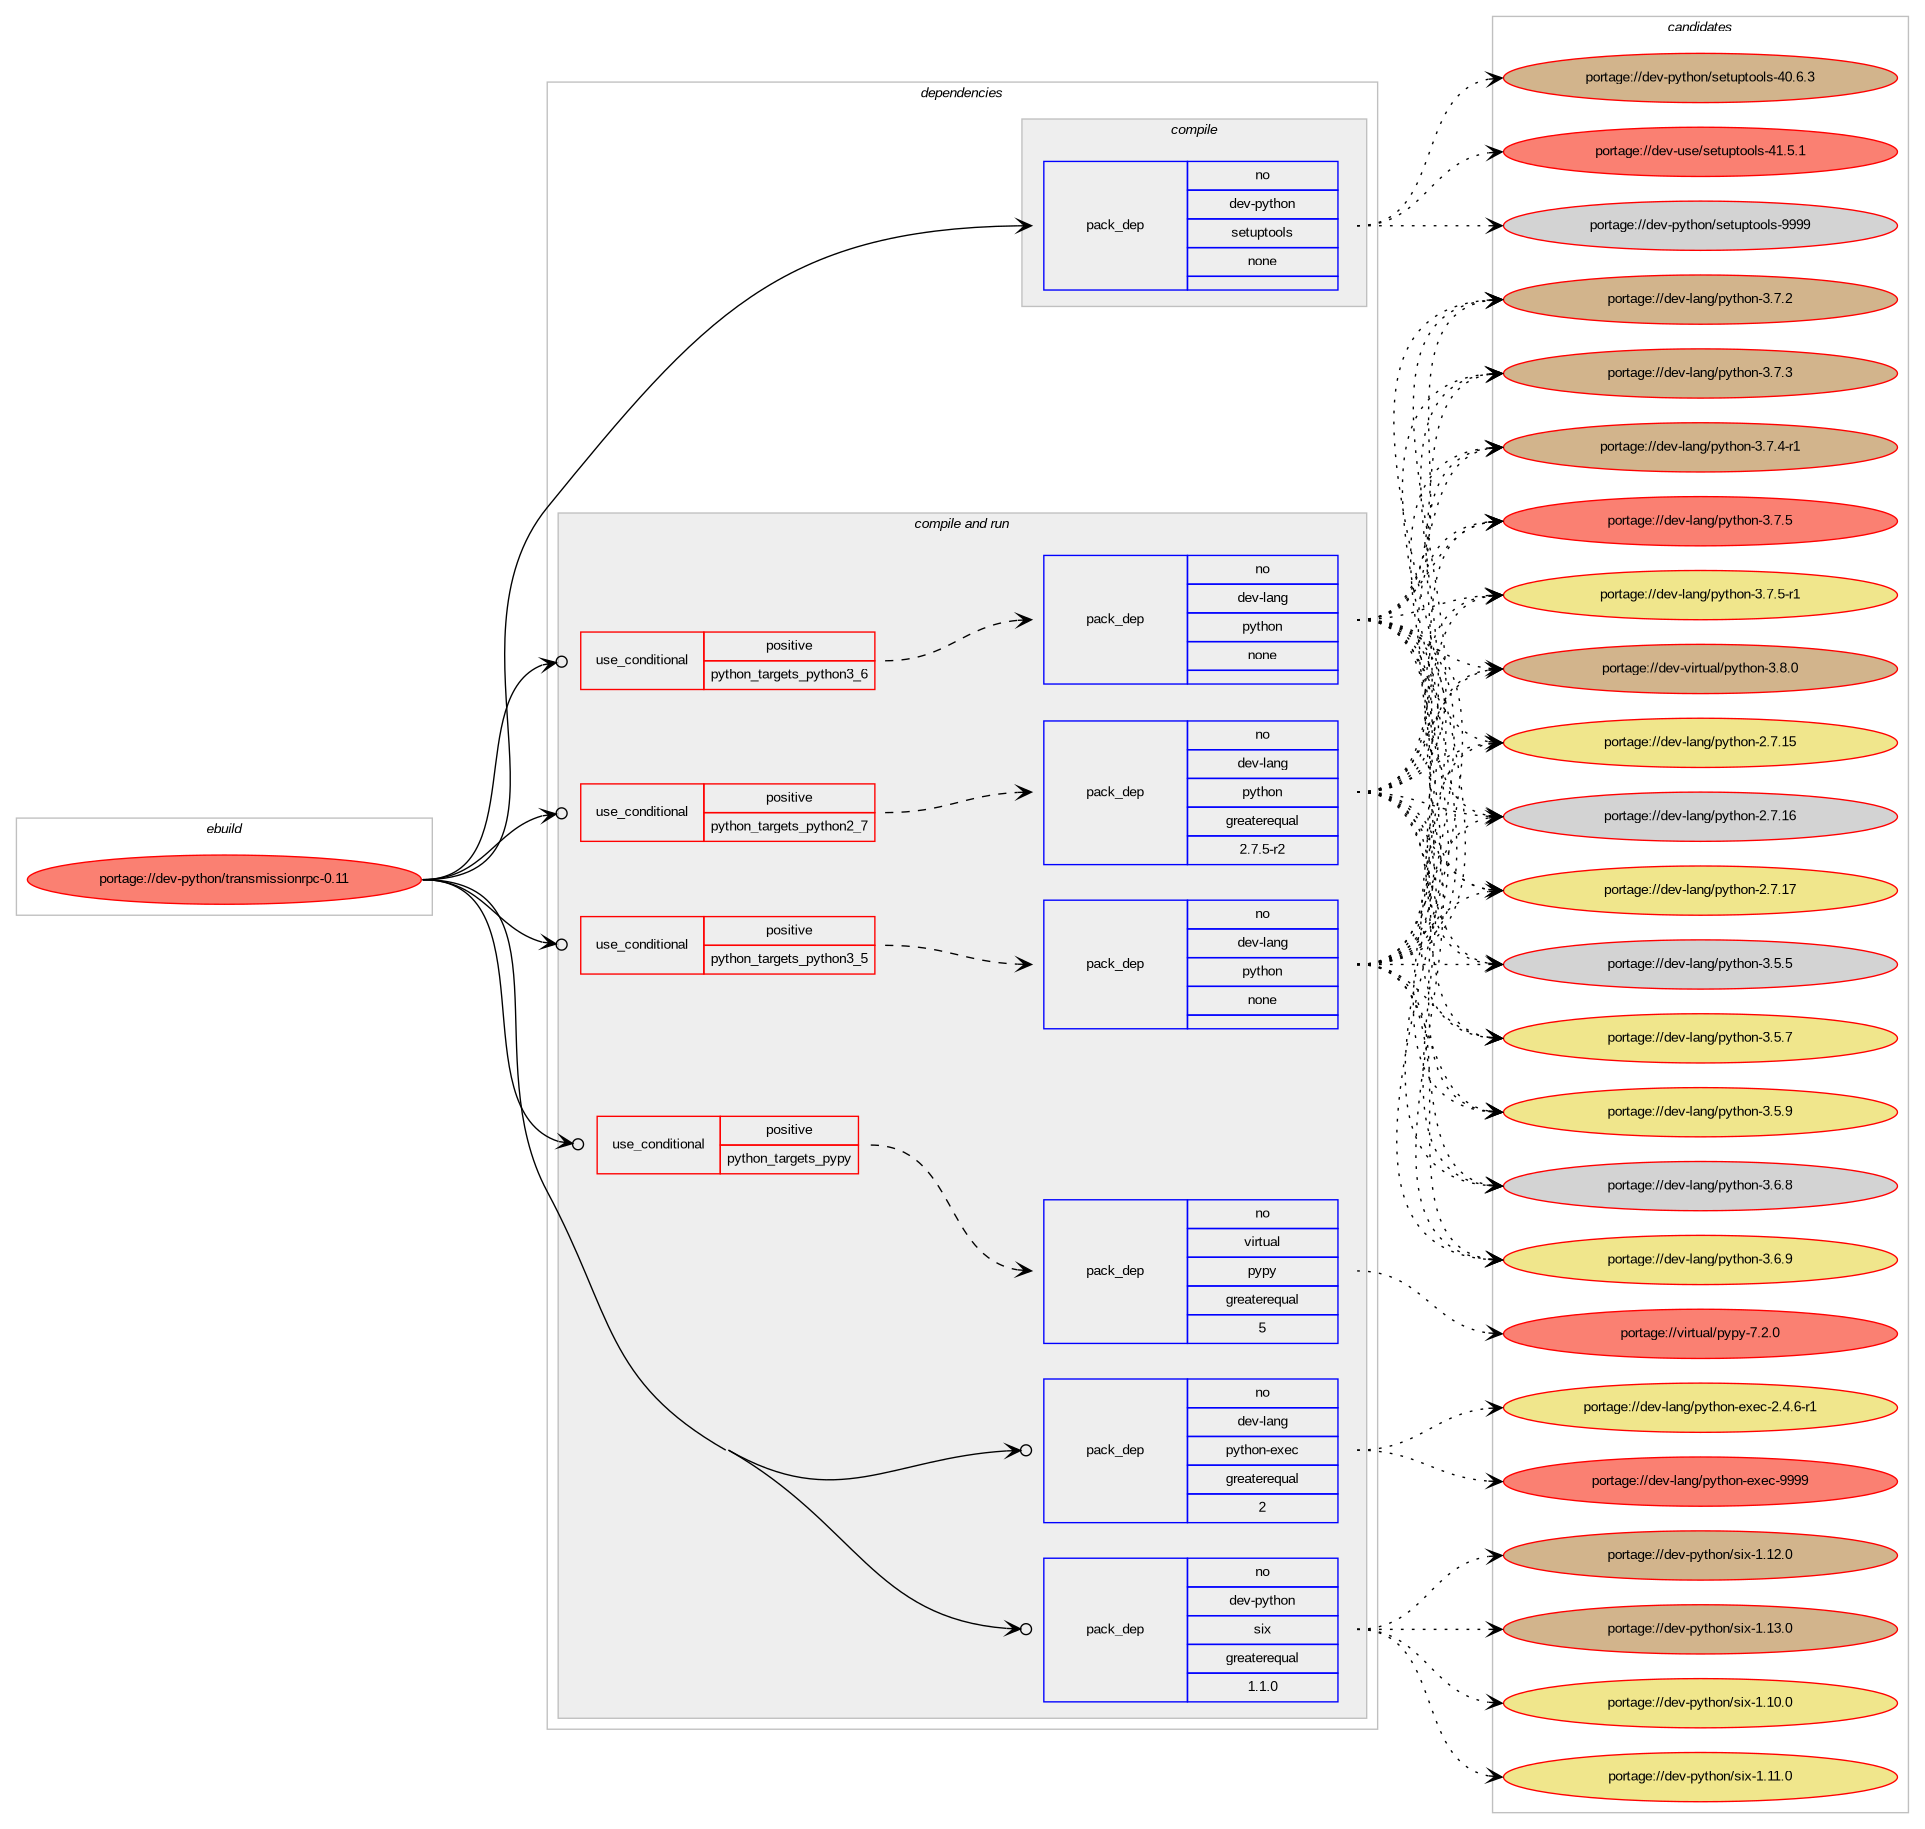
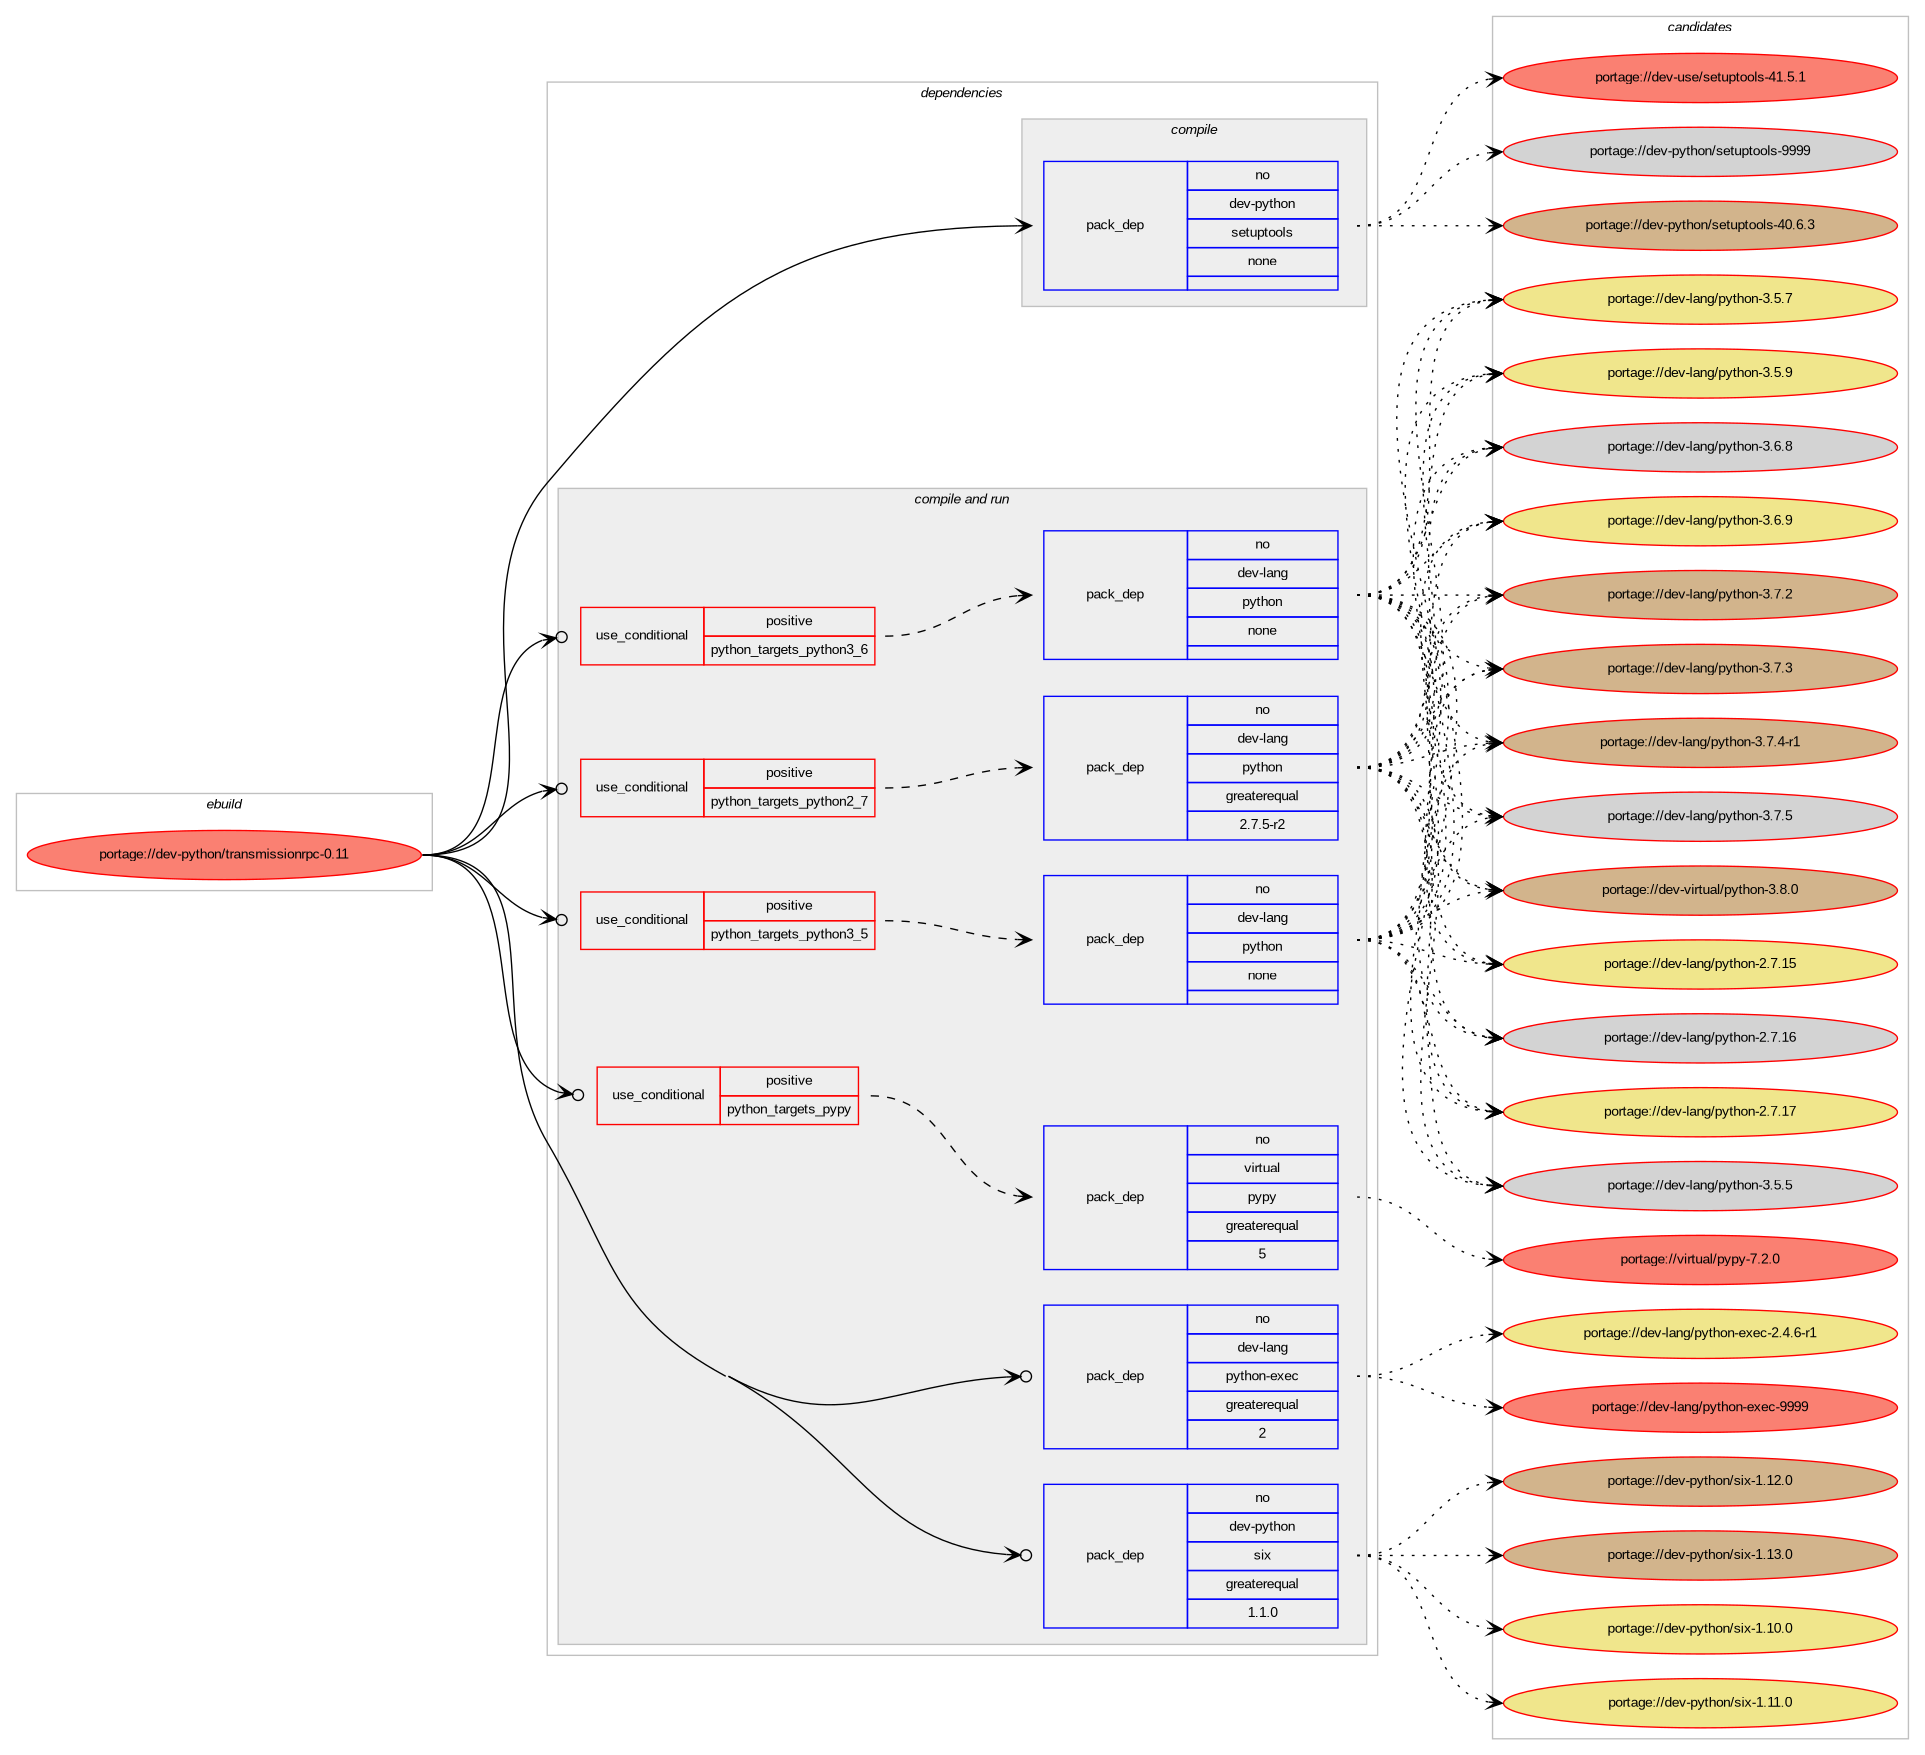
node "portage://dev-lang/python-3.7.5": fillcolor salmon -> lightgrey
node "portage://dev-lang/python-3.7.5-r1": removed
